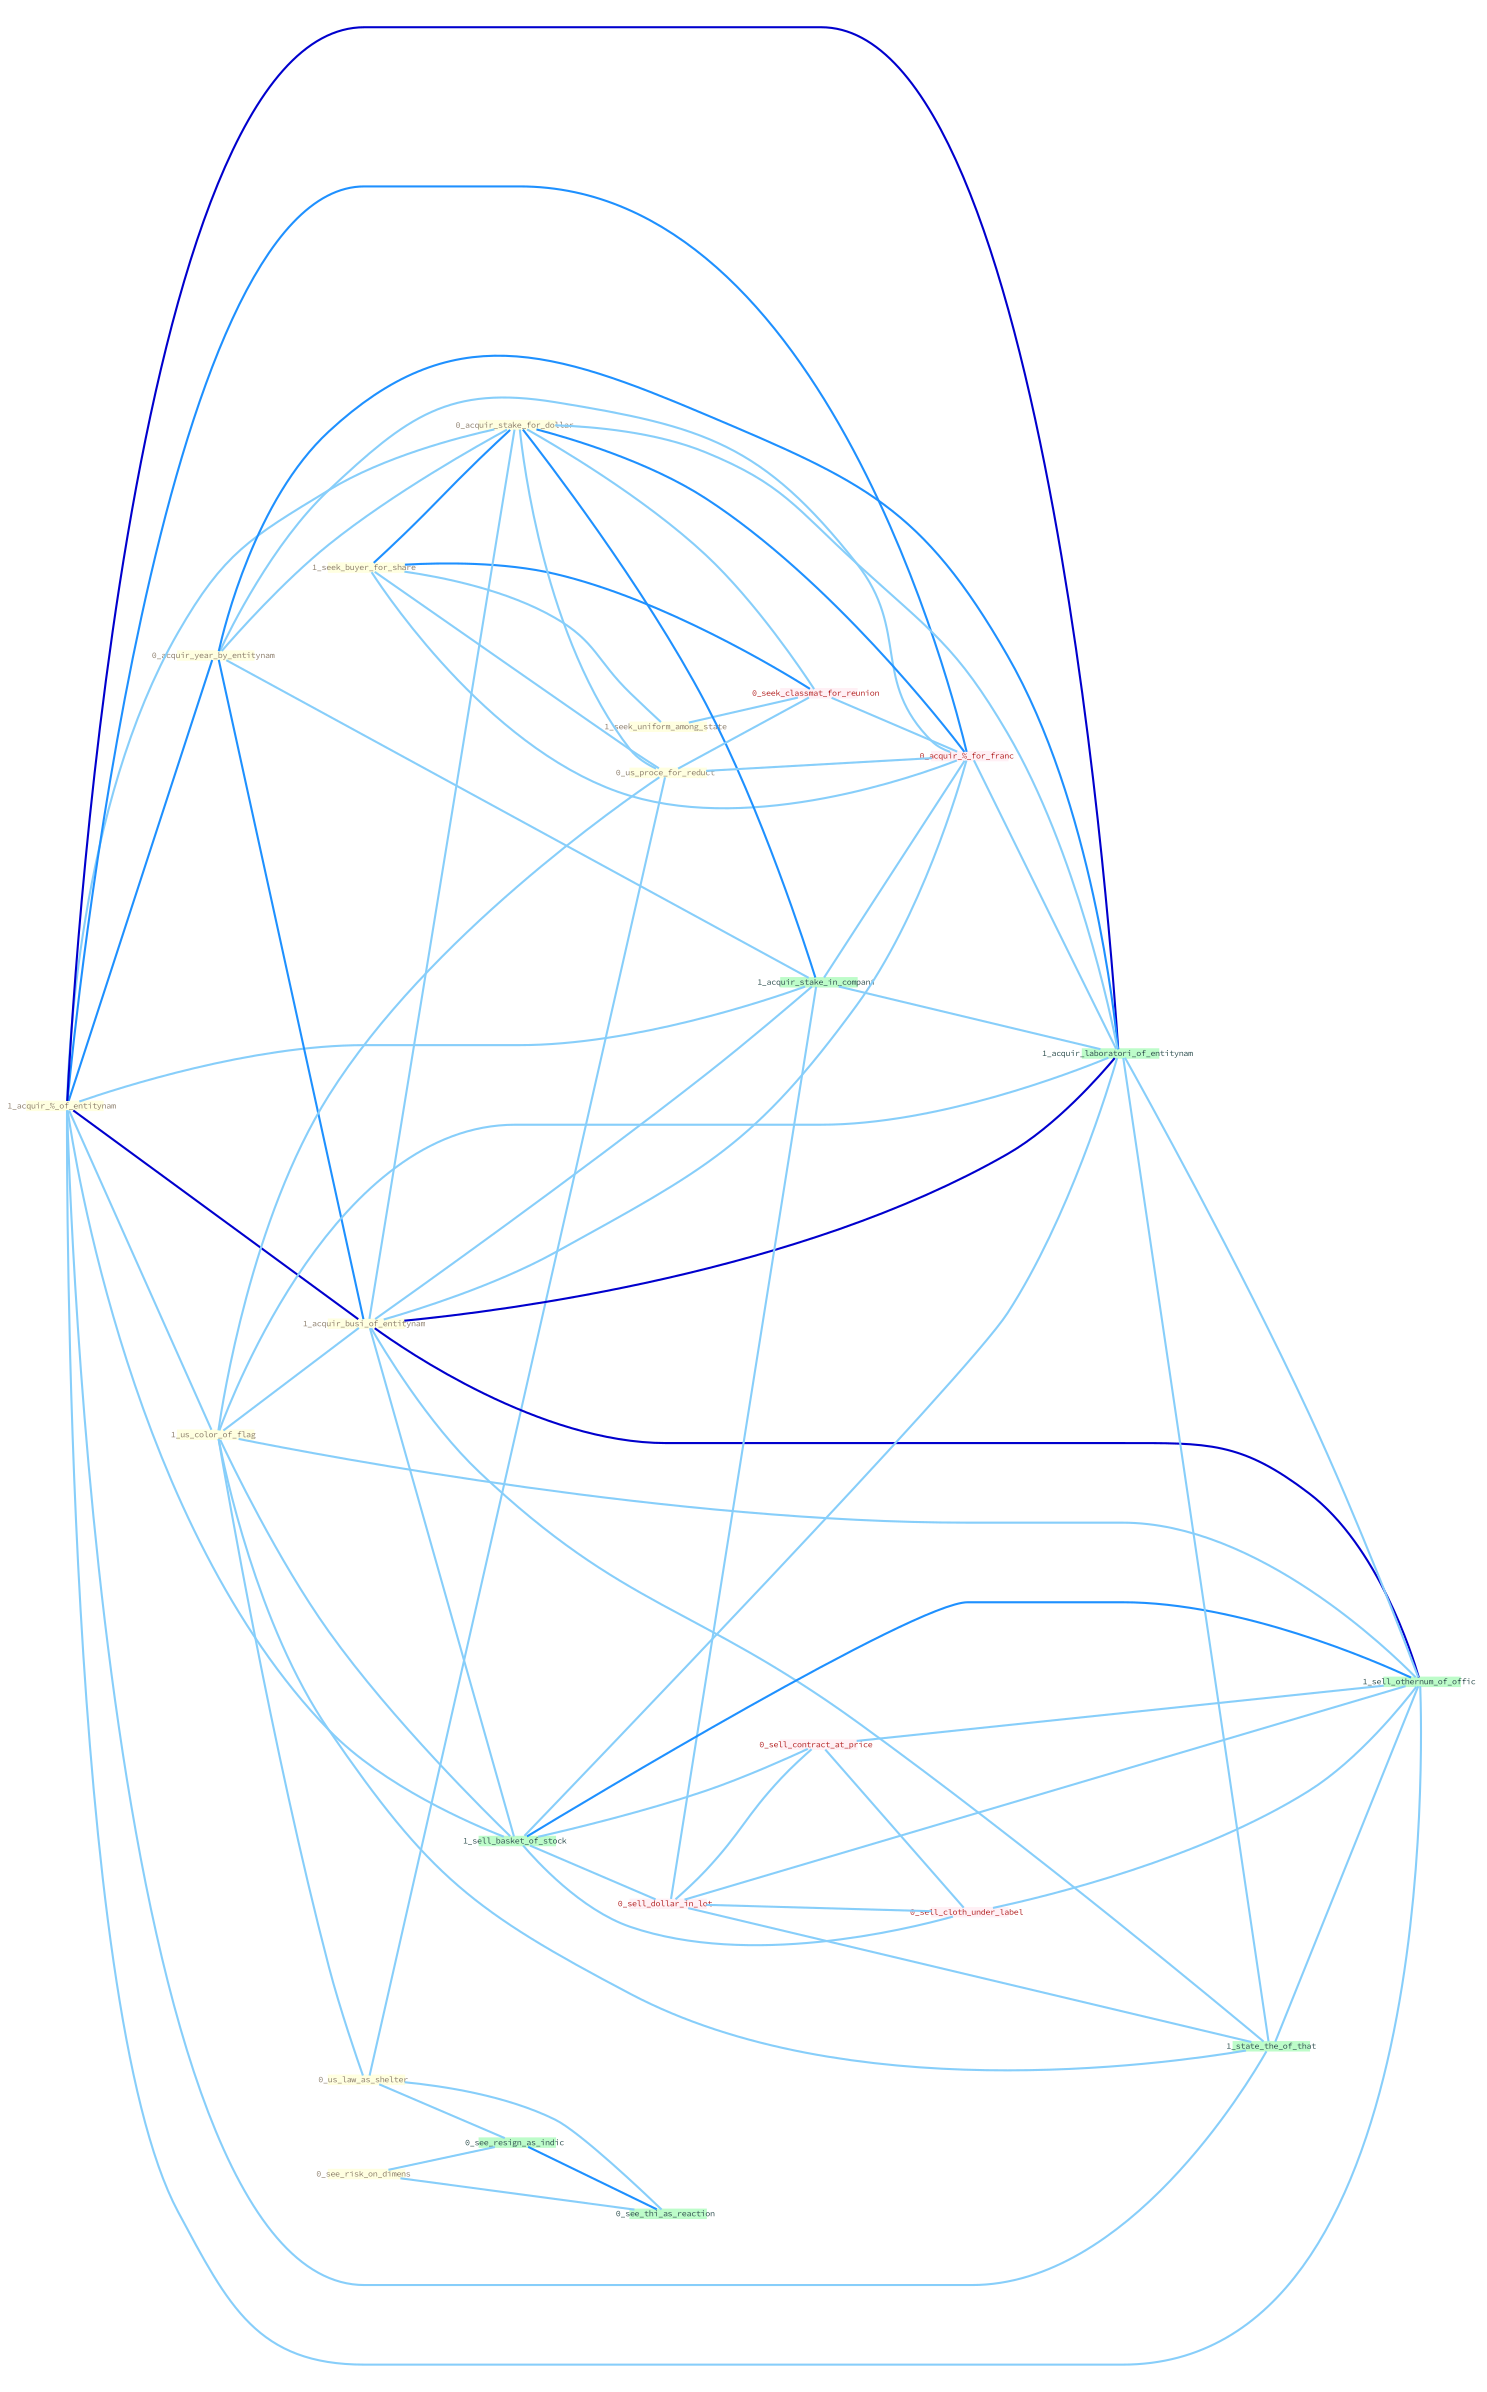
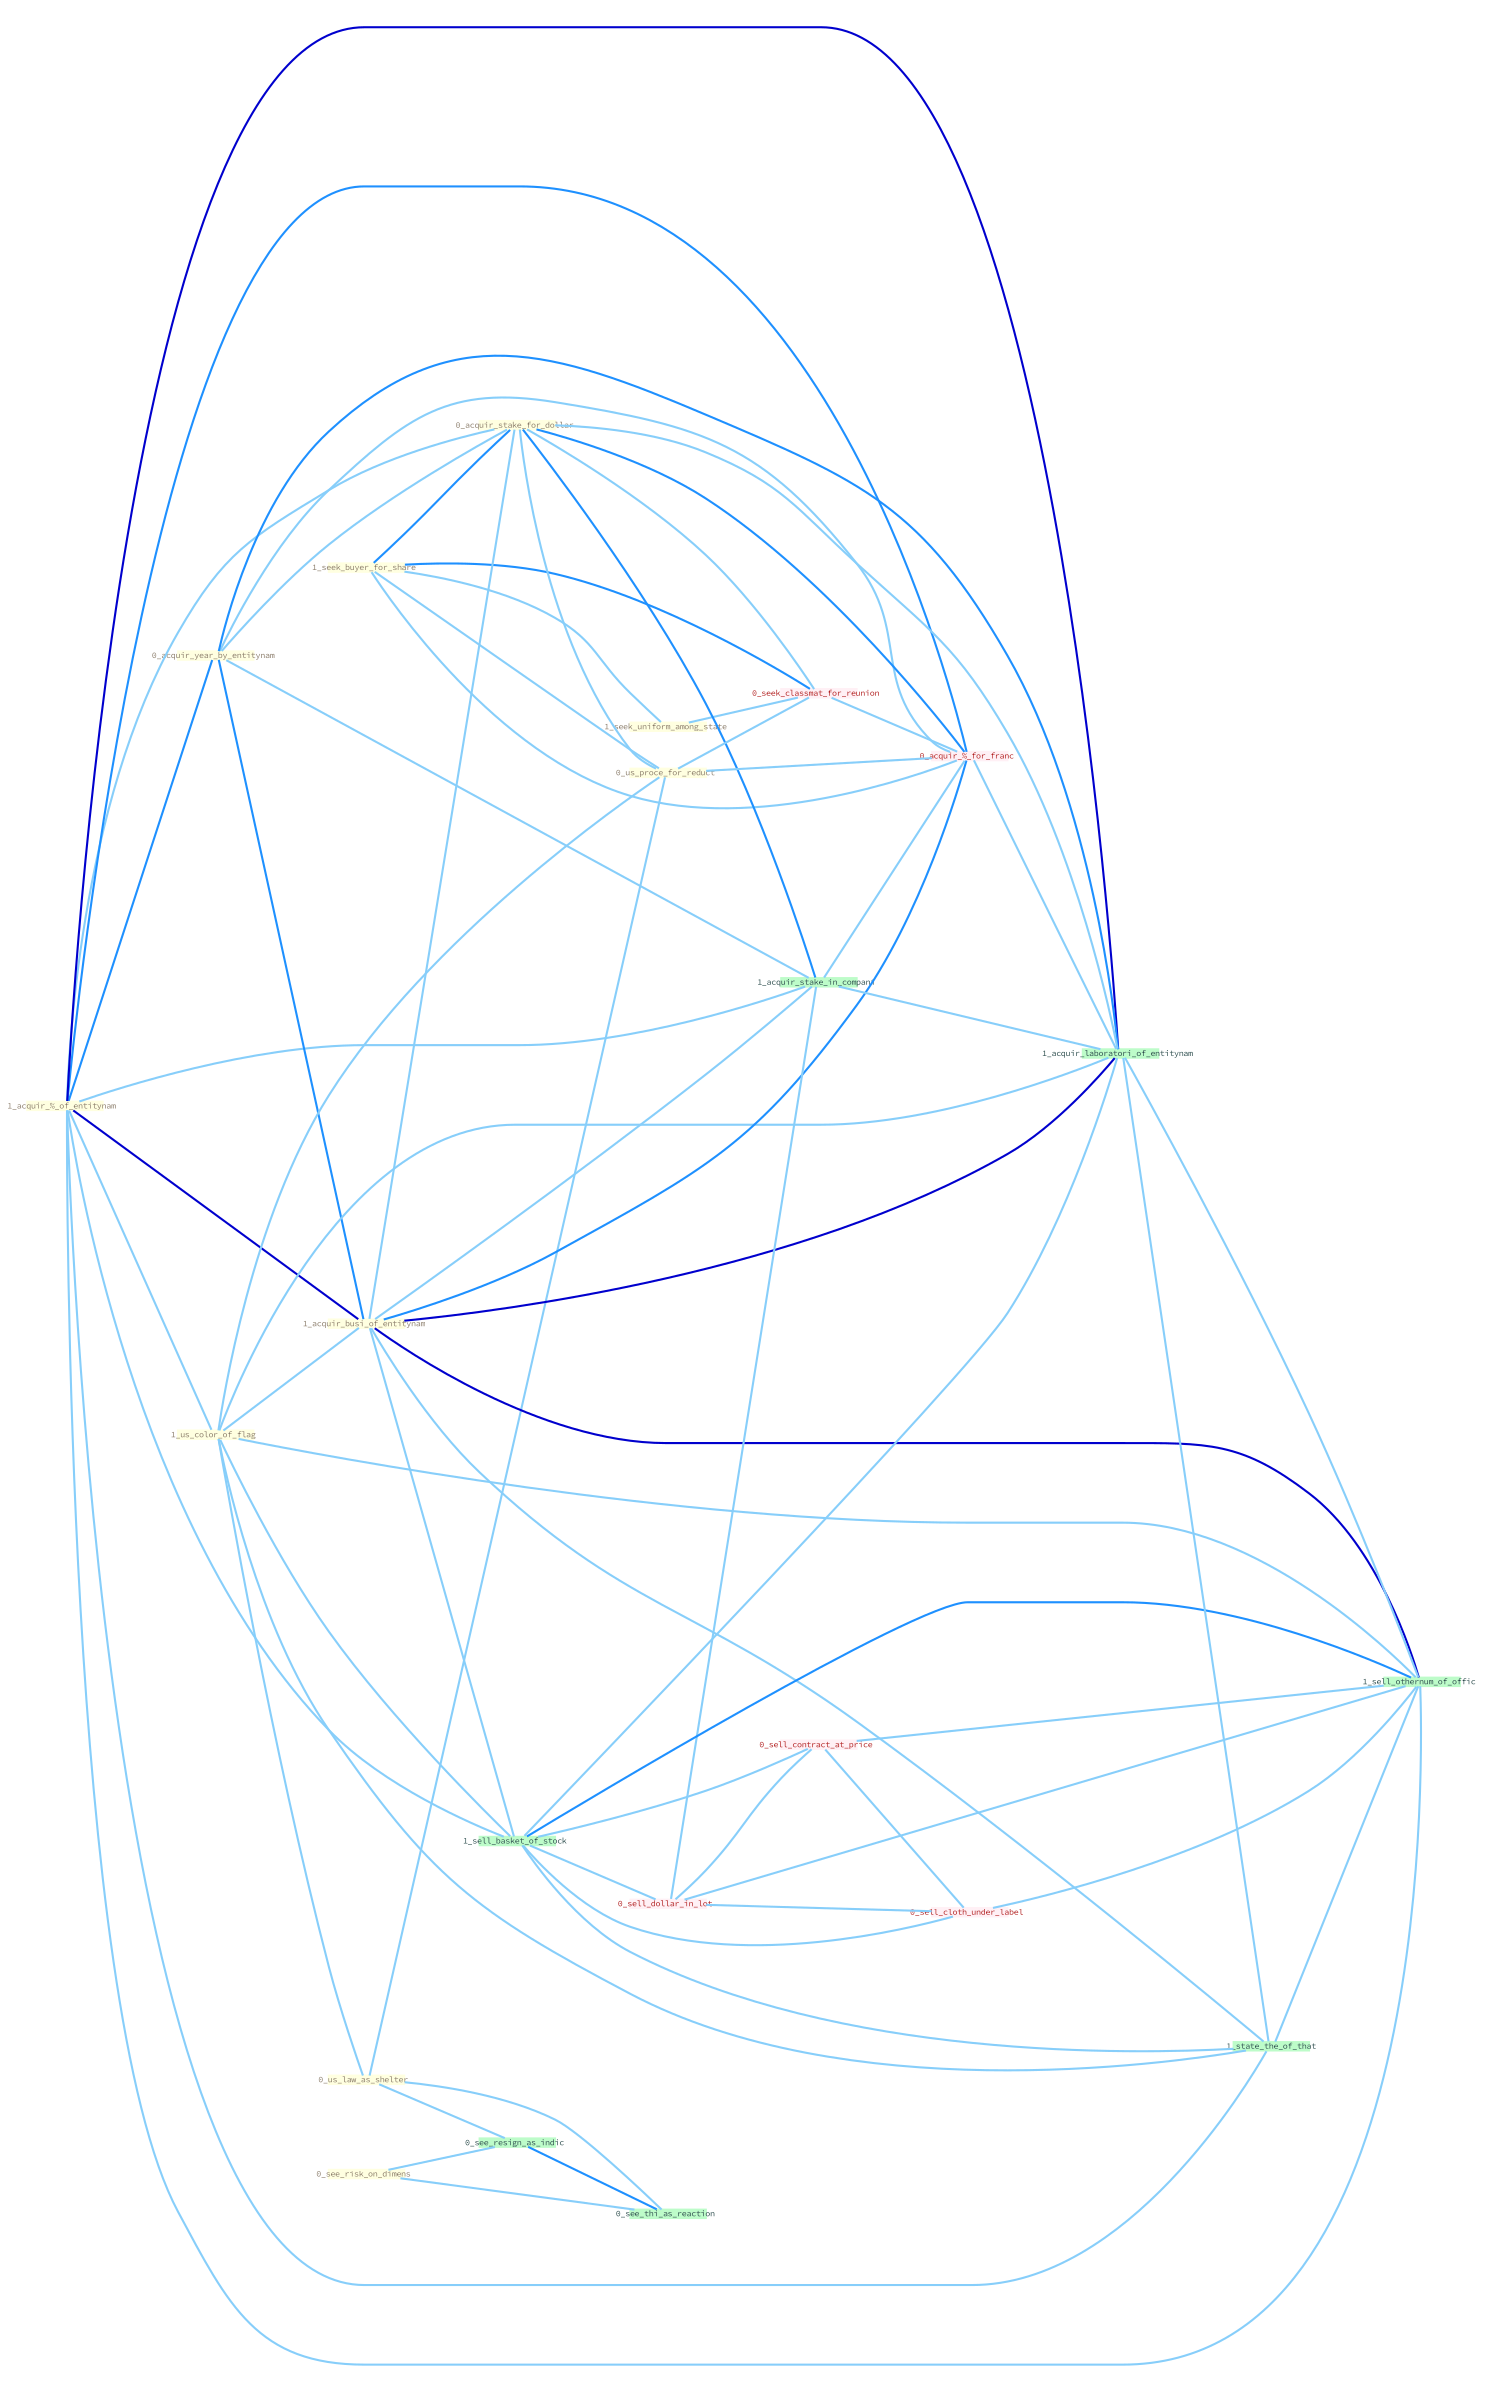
edge "0_acquir_%_for_franc" -- "1_acquir_busi_of_entitynam": color #87cefa -> #1e90ff
edge "0_sell_dollar_in_lot" -- "1_state_the_of_that": now "1_sell_basket_of_stock" -- "1_state_the_of_that"
